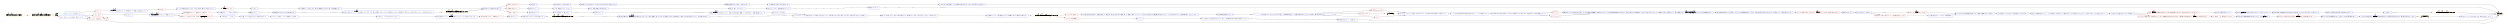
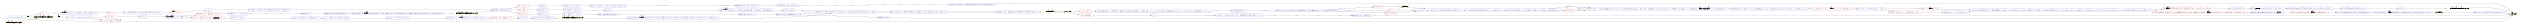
edge "Check boolean EleanorIndifference" -> "いる？　話すことがあるの。": reversed
node "Boolean EleanorIndifference2 is now true.": label "Boolean EleanorIndifference2 is now true." -> "Boolean Eleanor号が血の海だろうが2 is now true."
